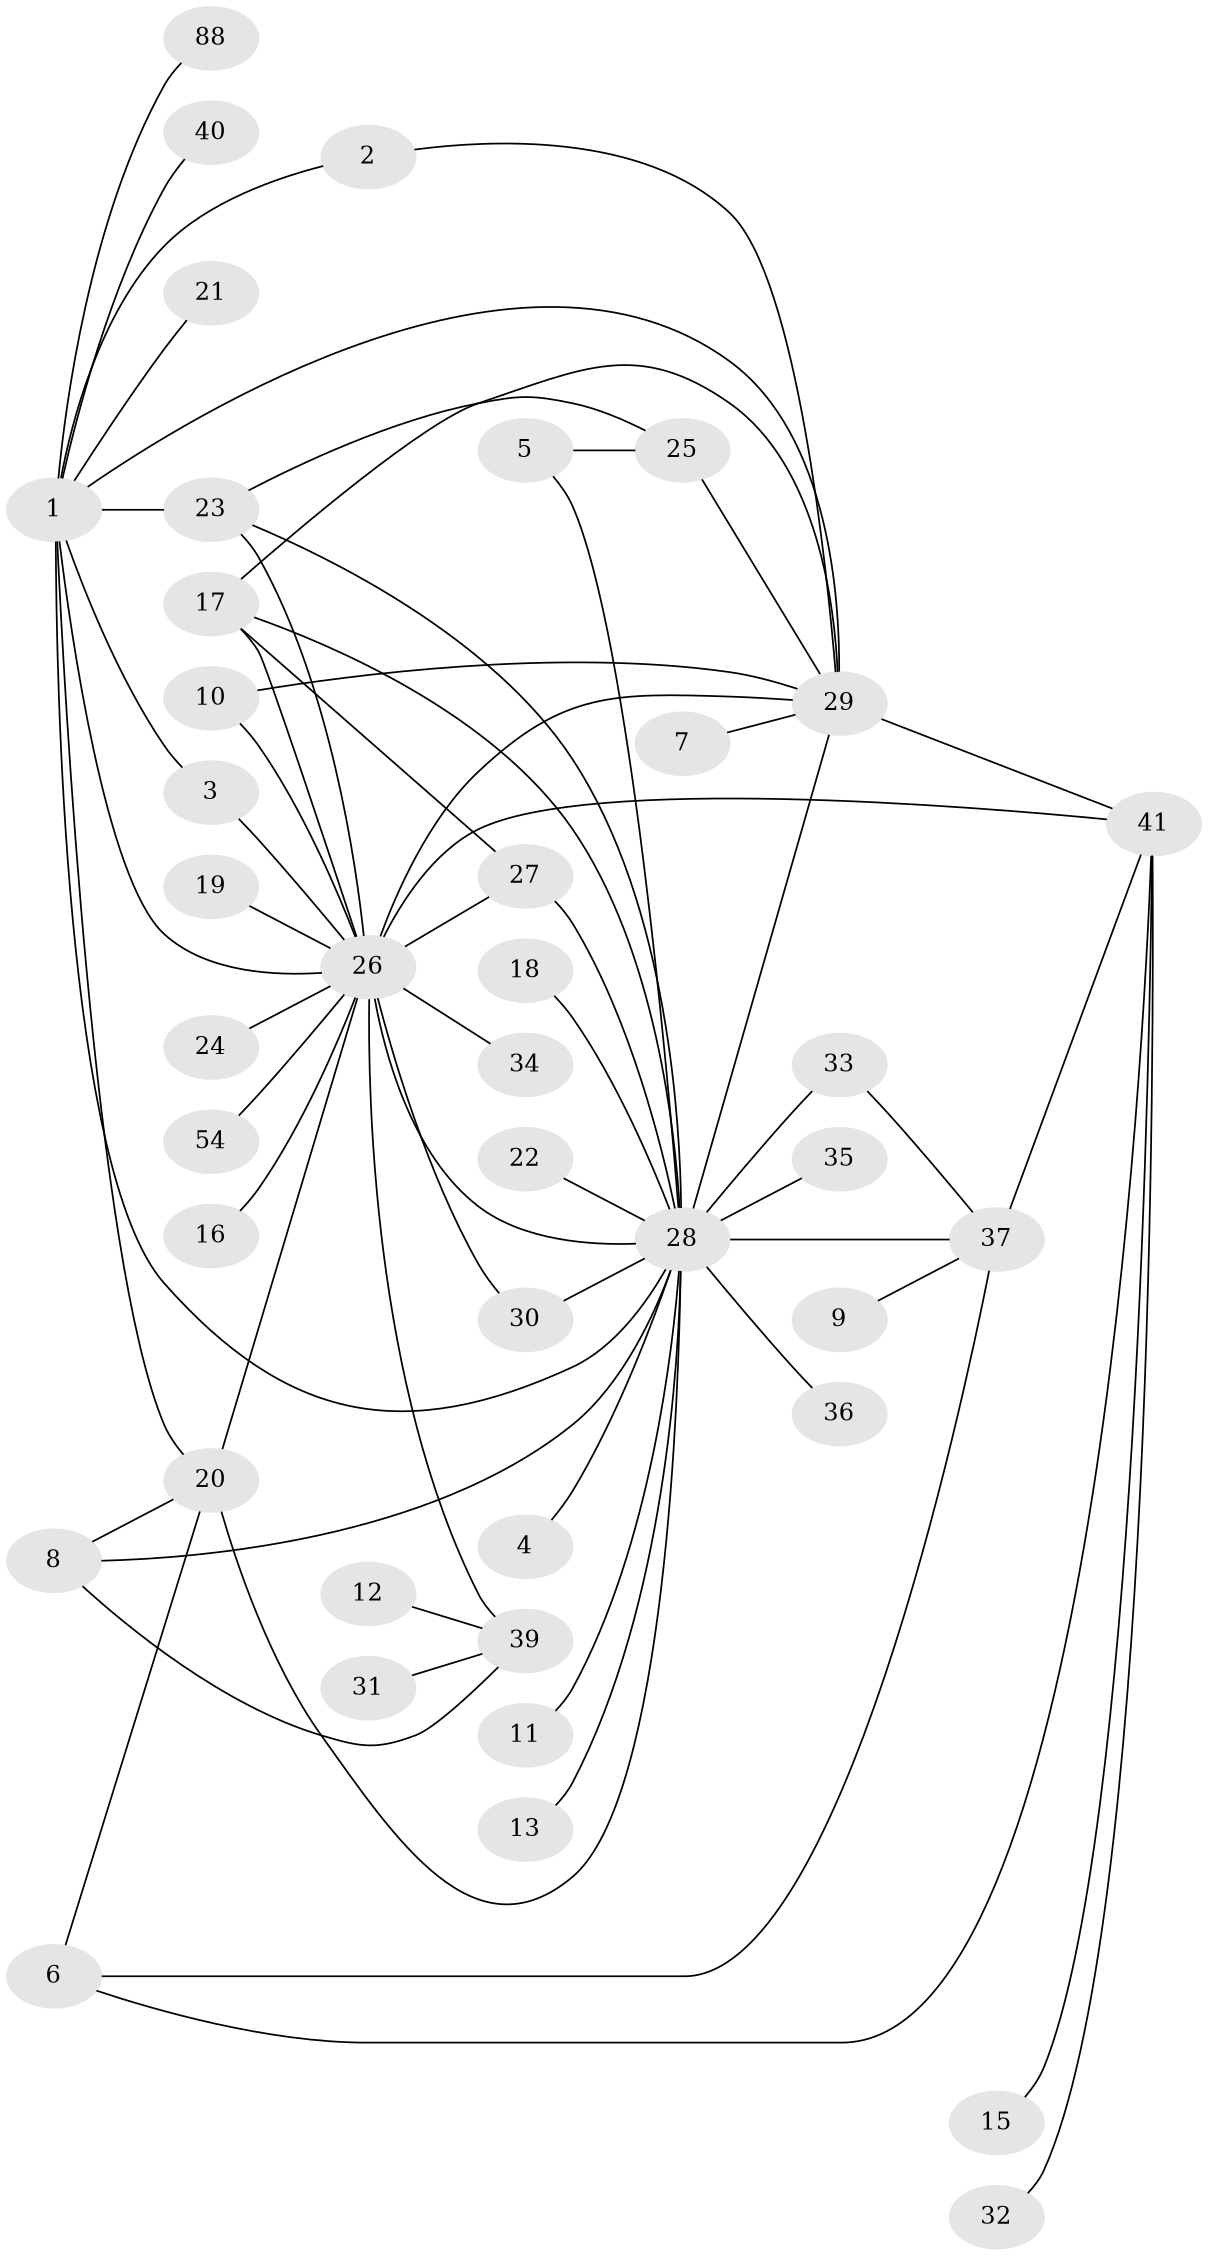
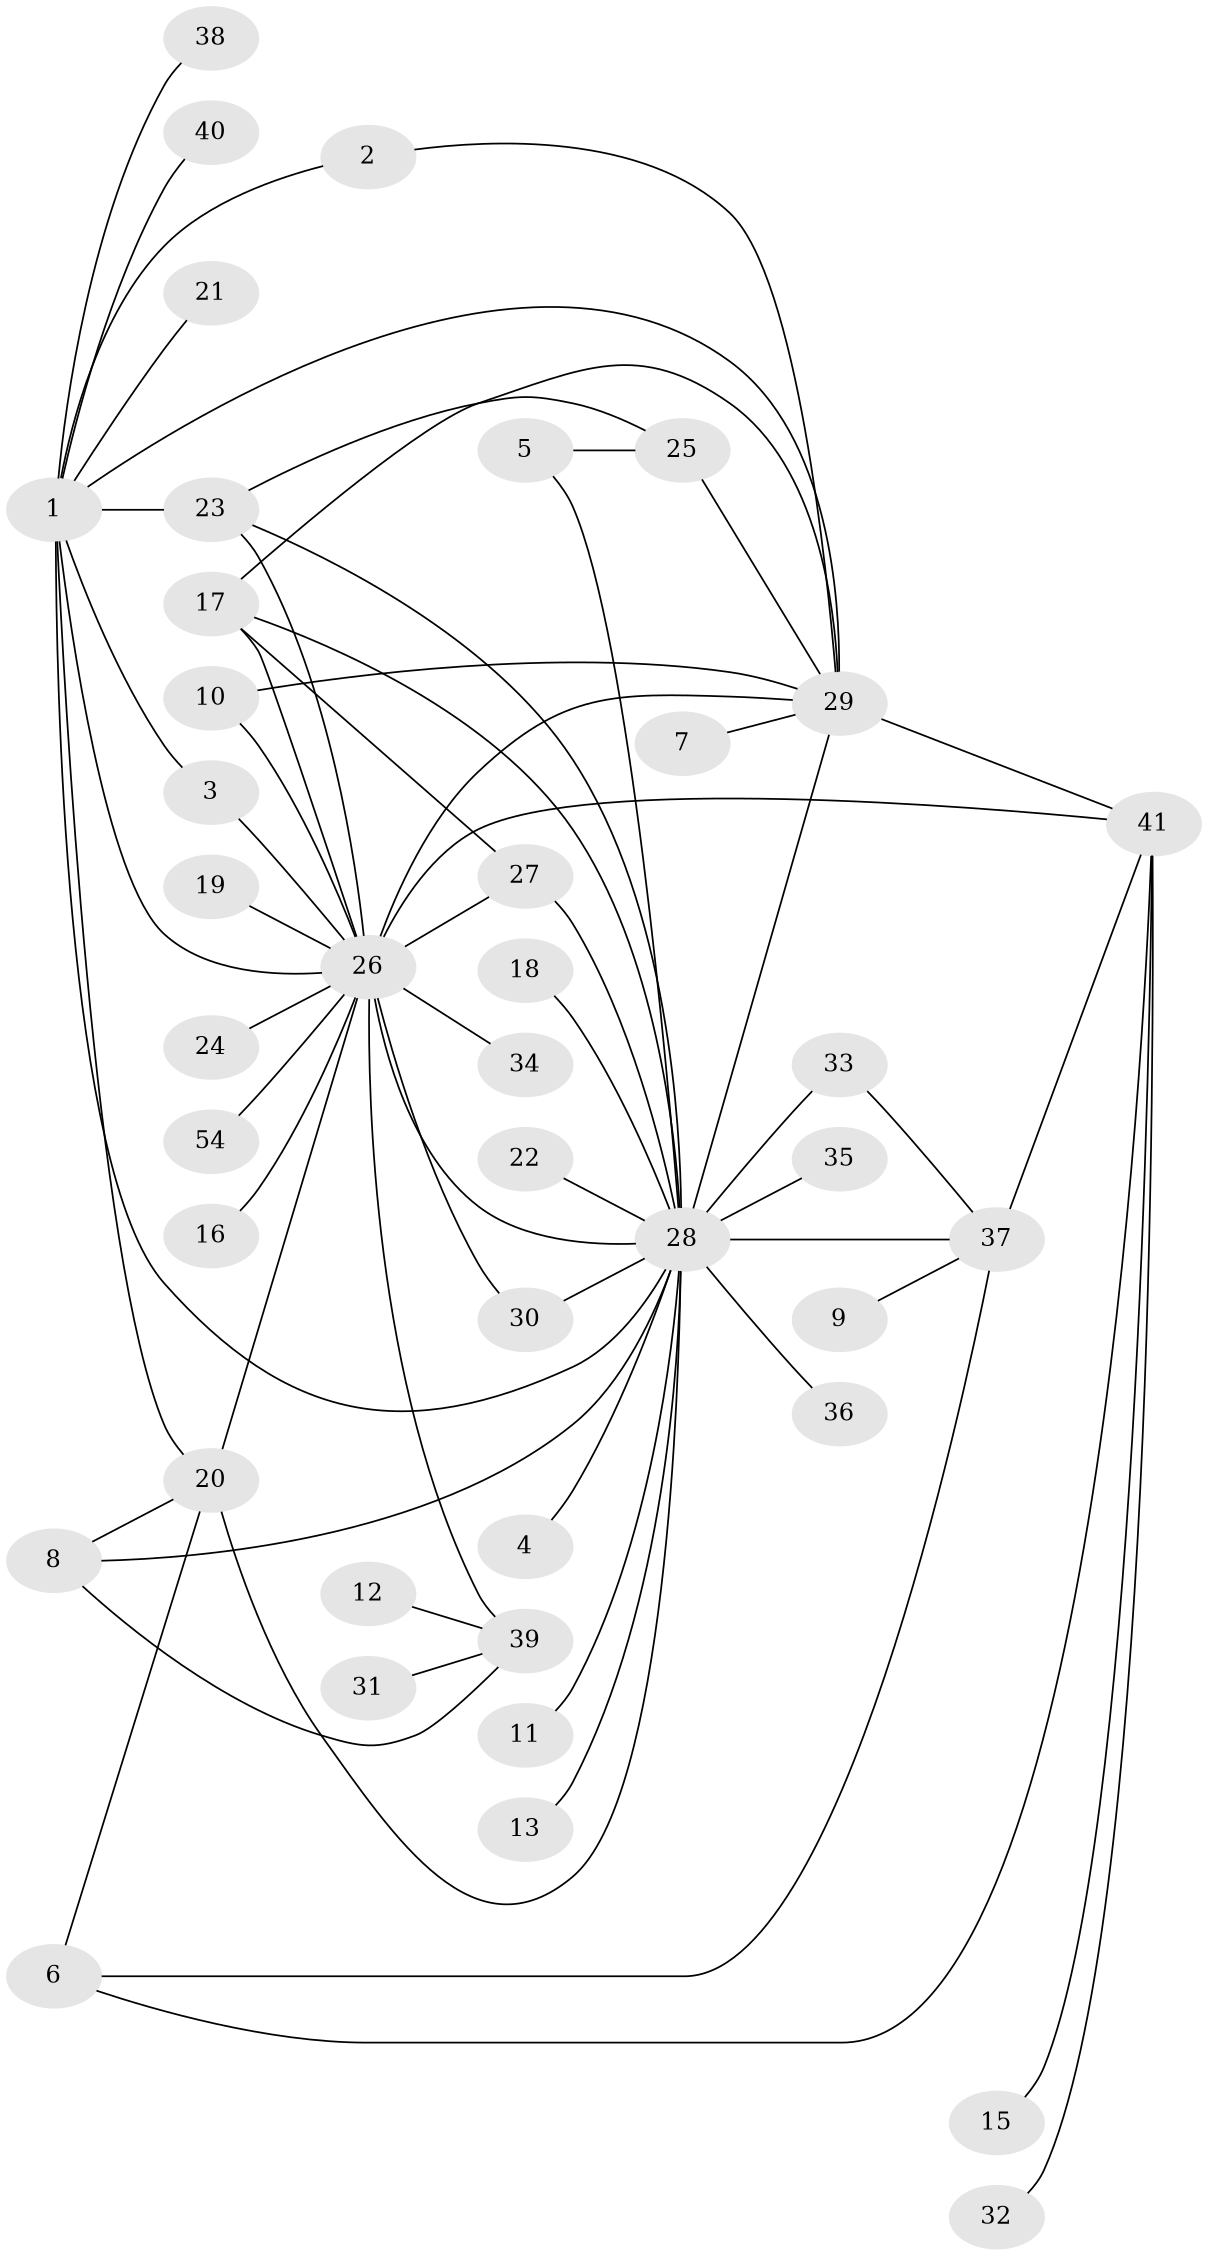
node "88": label "88" -> "38"
